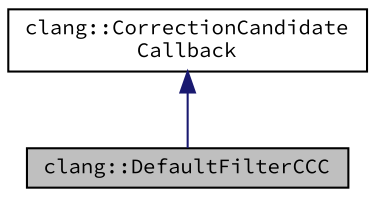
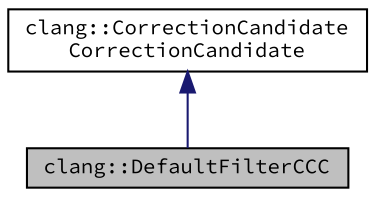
node "clang::CorrectionCandidate Callback": label "clang::CorrectionCandidate Callback" -> "clang::CorrectionCandidate CorrectionCandidate"
